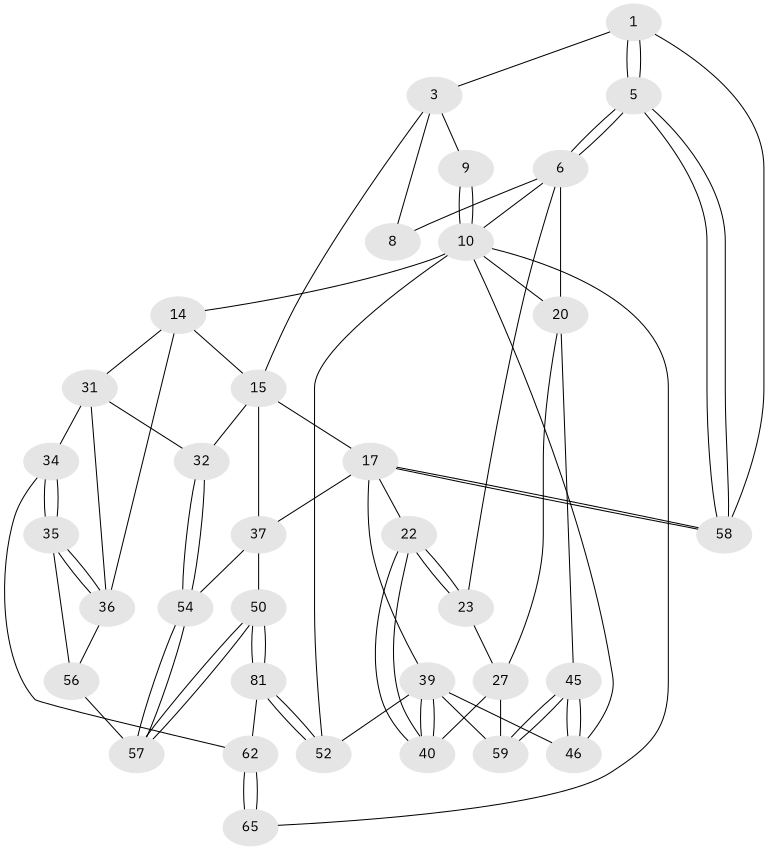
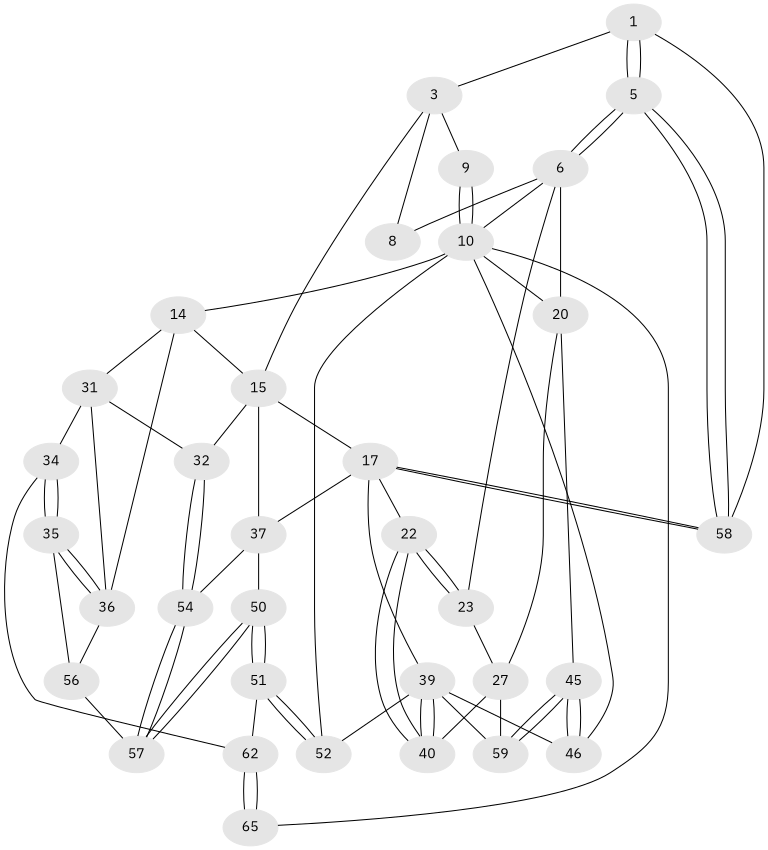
node "81": label "81" -> "51"
